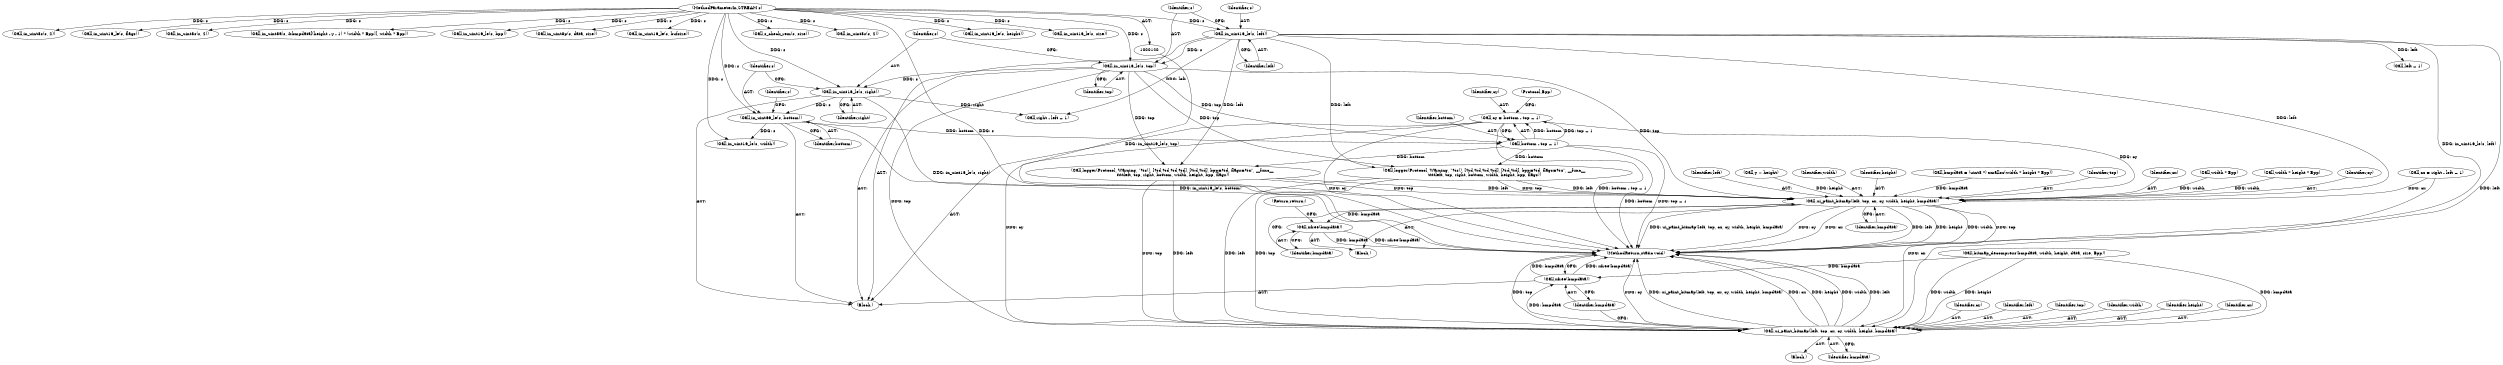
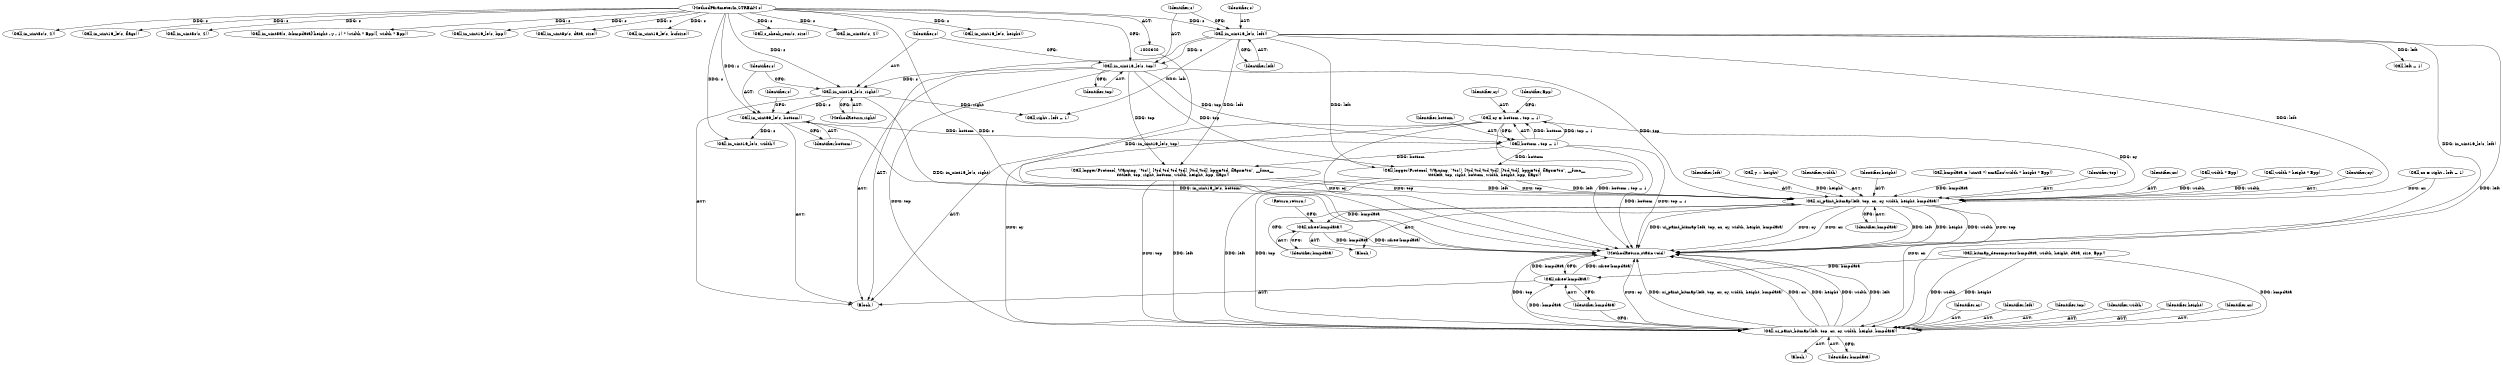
node "(Call,in_uint16_le(s, size))": removed
edge "(MethodParameterIn,STREAM s)" -> "(Call,in_uint16_le(s, top))": label "DDG: s" -> "CFG: "
node "1000120": label "1000120" -> "1000320"
node "(Protocol,Bpp)": label "(Protocol,Bpp)" -> "(Identifier,Bpp)"
node "(Identifier,right)": label "(Identifier,right)" -> "(MethodReturn,right)"
